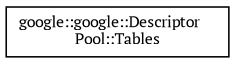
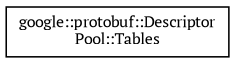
node "google::google::Descriptor Pool::Tables": label "google::google::Descriptor Pool::Tables" -> "google::protobuf::Descriptor Pool::Tables"
